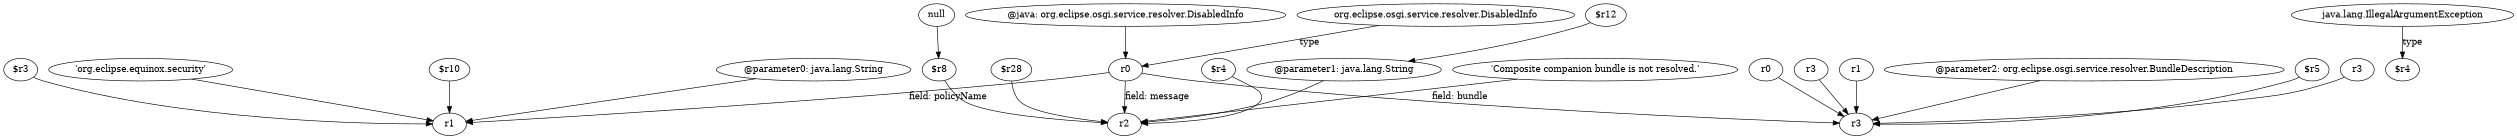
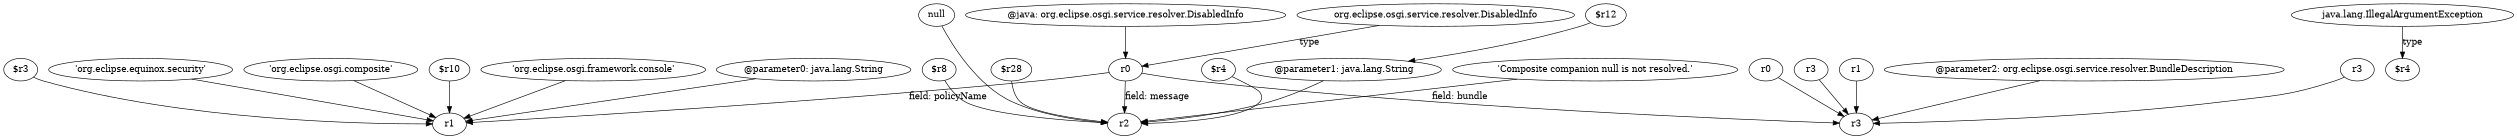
edge "null" -> "$r8": now "null" -> "r2"
node "'org.eclipse.osgi.composite'": added
node "'org.eclipse.osgi.framework.console'": added
node "'Composite companion bundle is not resolved.'": label "'Composite companion bundle is not resolved.'" -> "'Composite companion null is not resolved.'"
node "$r5": removed
